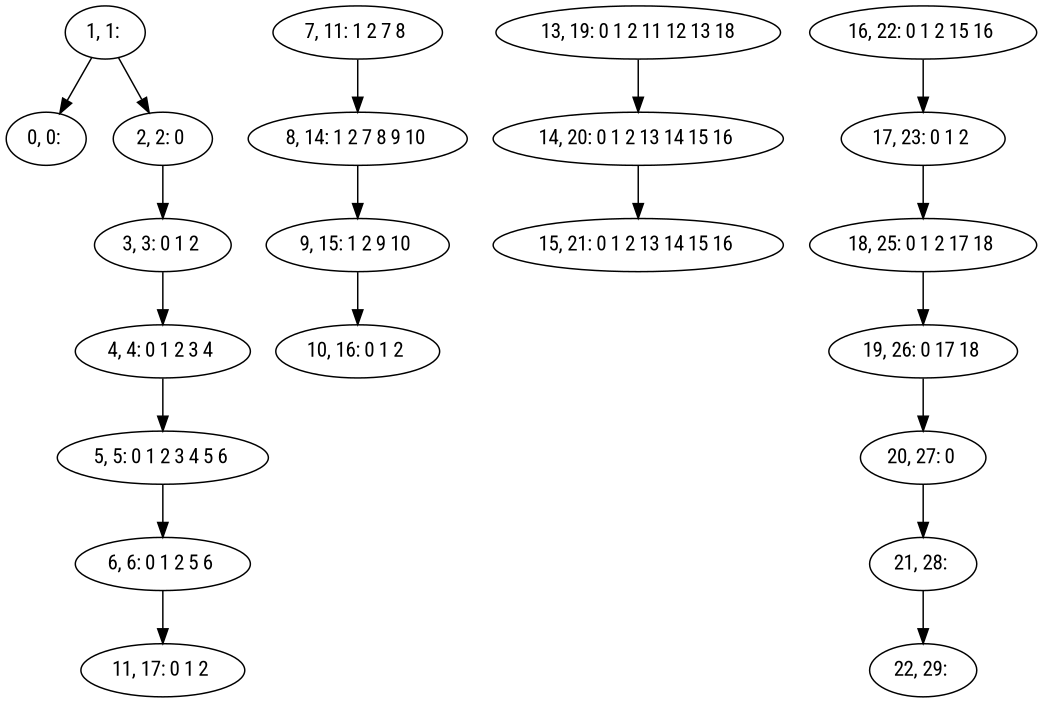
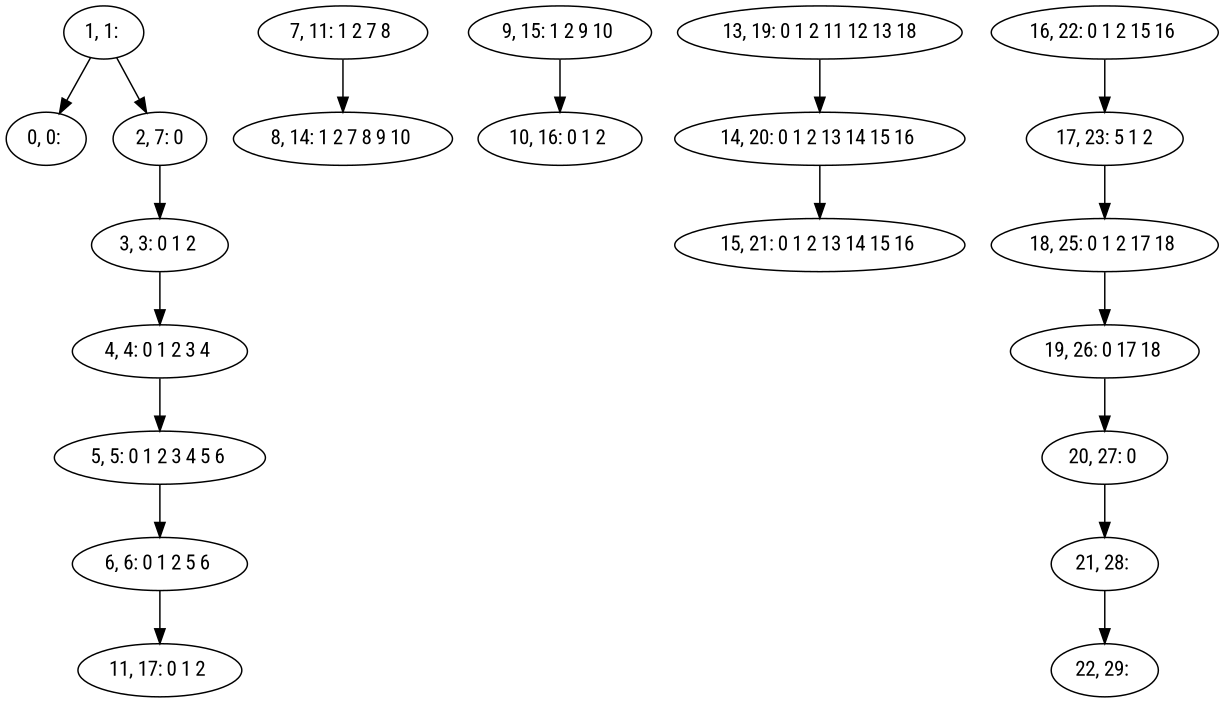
node "2, 2: 0": label "2, 2: 0" -> "2, 7: 0"
node "17, 23: 0 1 2": label "17, 23: 0 1 2" -> "17, 23: 5 1 2"
edge "8, 14: 1 2 7 8 9 10" -> "9, 15: 1 2 9 10": removed
